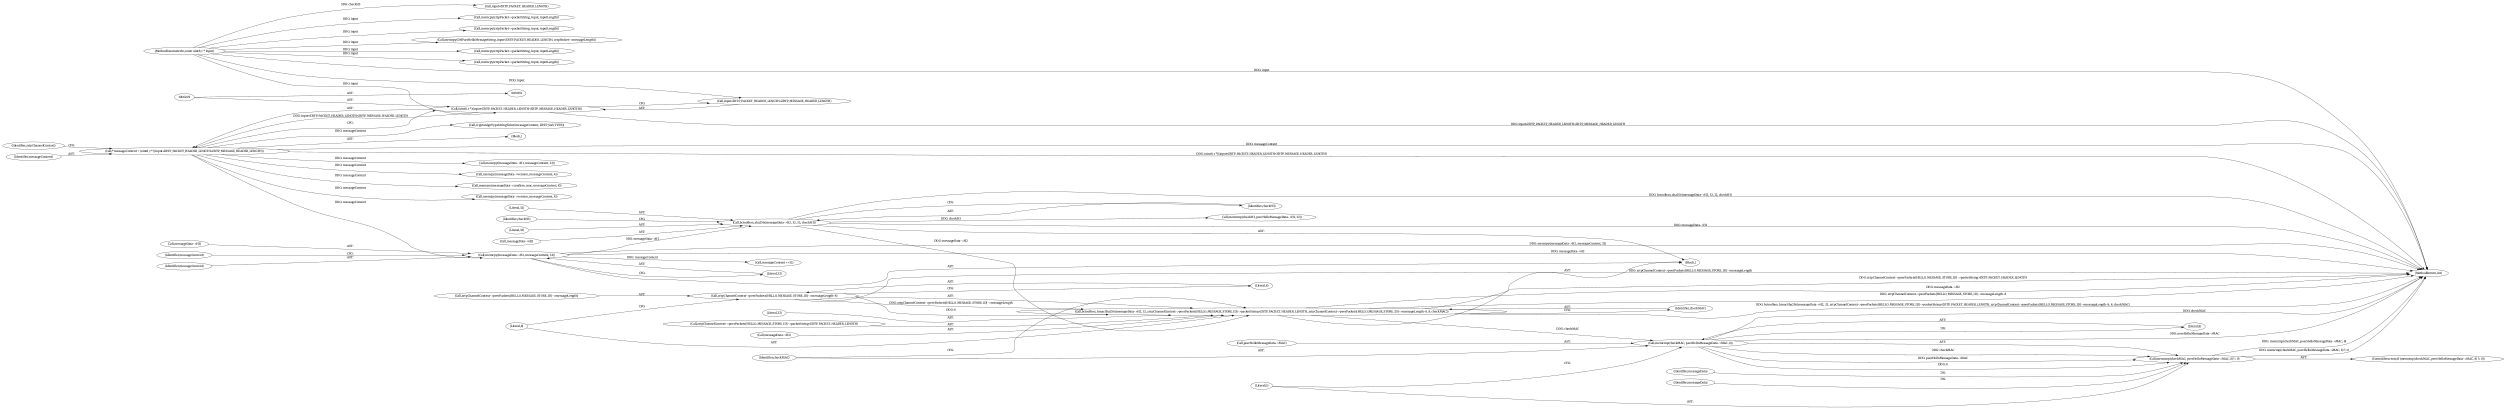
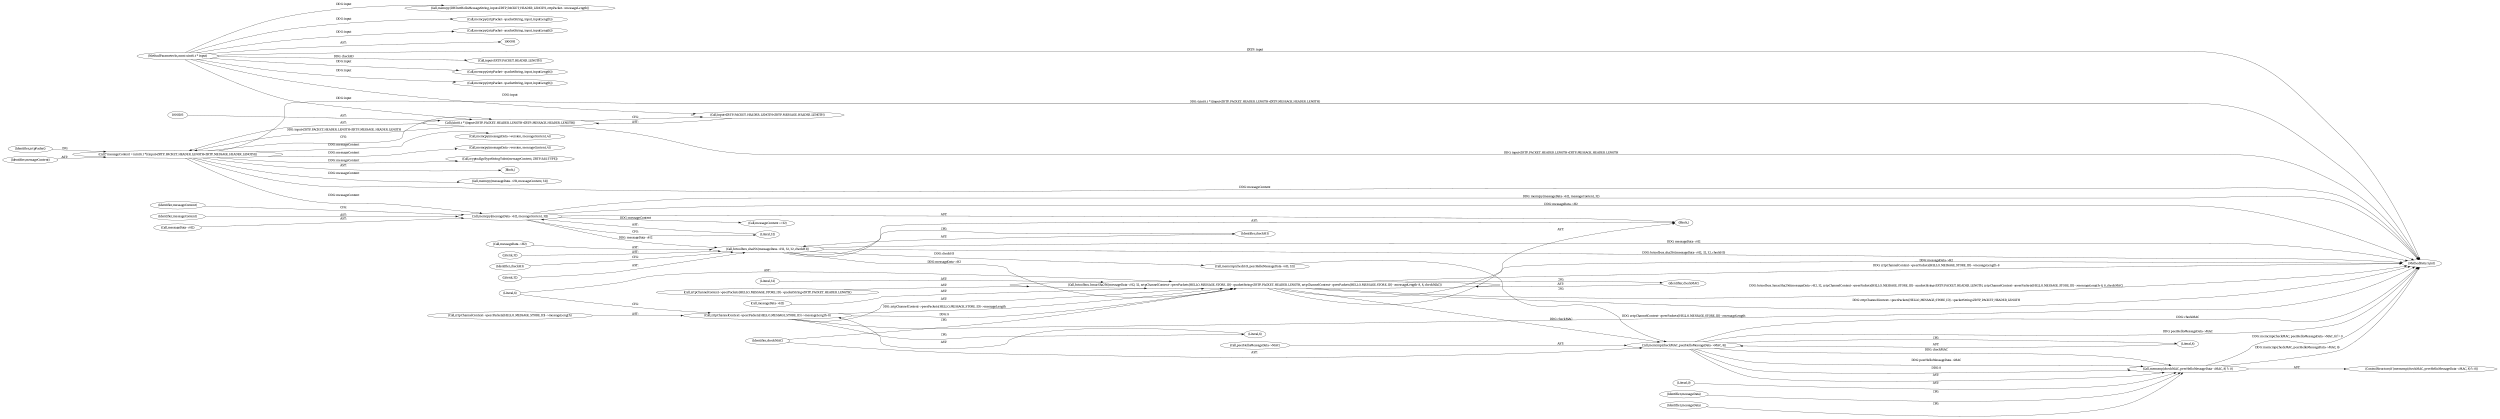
edge "(MethodParameterIn,const uint8_t * input)" -> "(MethodReturn,int)": label "DDG: input" -> "ZRTP: input"
edge "1000203" -> "1000191": now "(MethodParameterIn,const uint8_t * input)" -> "1000191"
node "(Identifier,zrtpChannelContext)": label "(Identifier,zrtpChannelContext)" -> "(Identifier,zrtpPacket)"
node "(Call,memcpy(messageData->confirm_mac, messageContent, 8))": removed
edge "(Literal,0)" -> "(Call,memcmp(checkMAC, peerHelloMessageData->MAC, 8))": now "(Call,memcmp(checkH3, peerHelloMessageData->H3, 32))" -> "(Call,memcmp(checkMAC, peerHelloMessageData->MAC, 8))"
